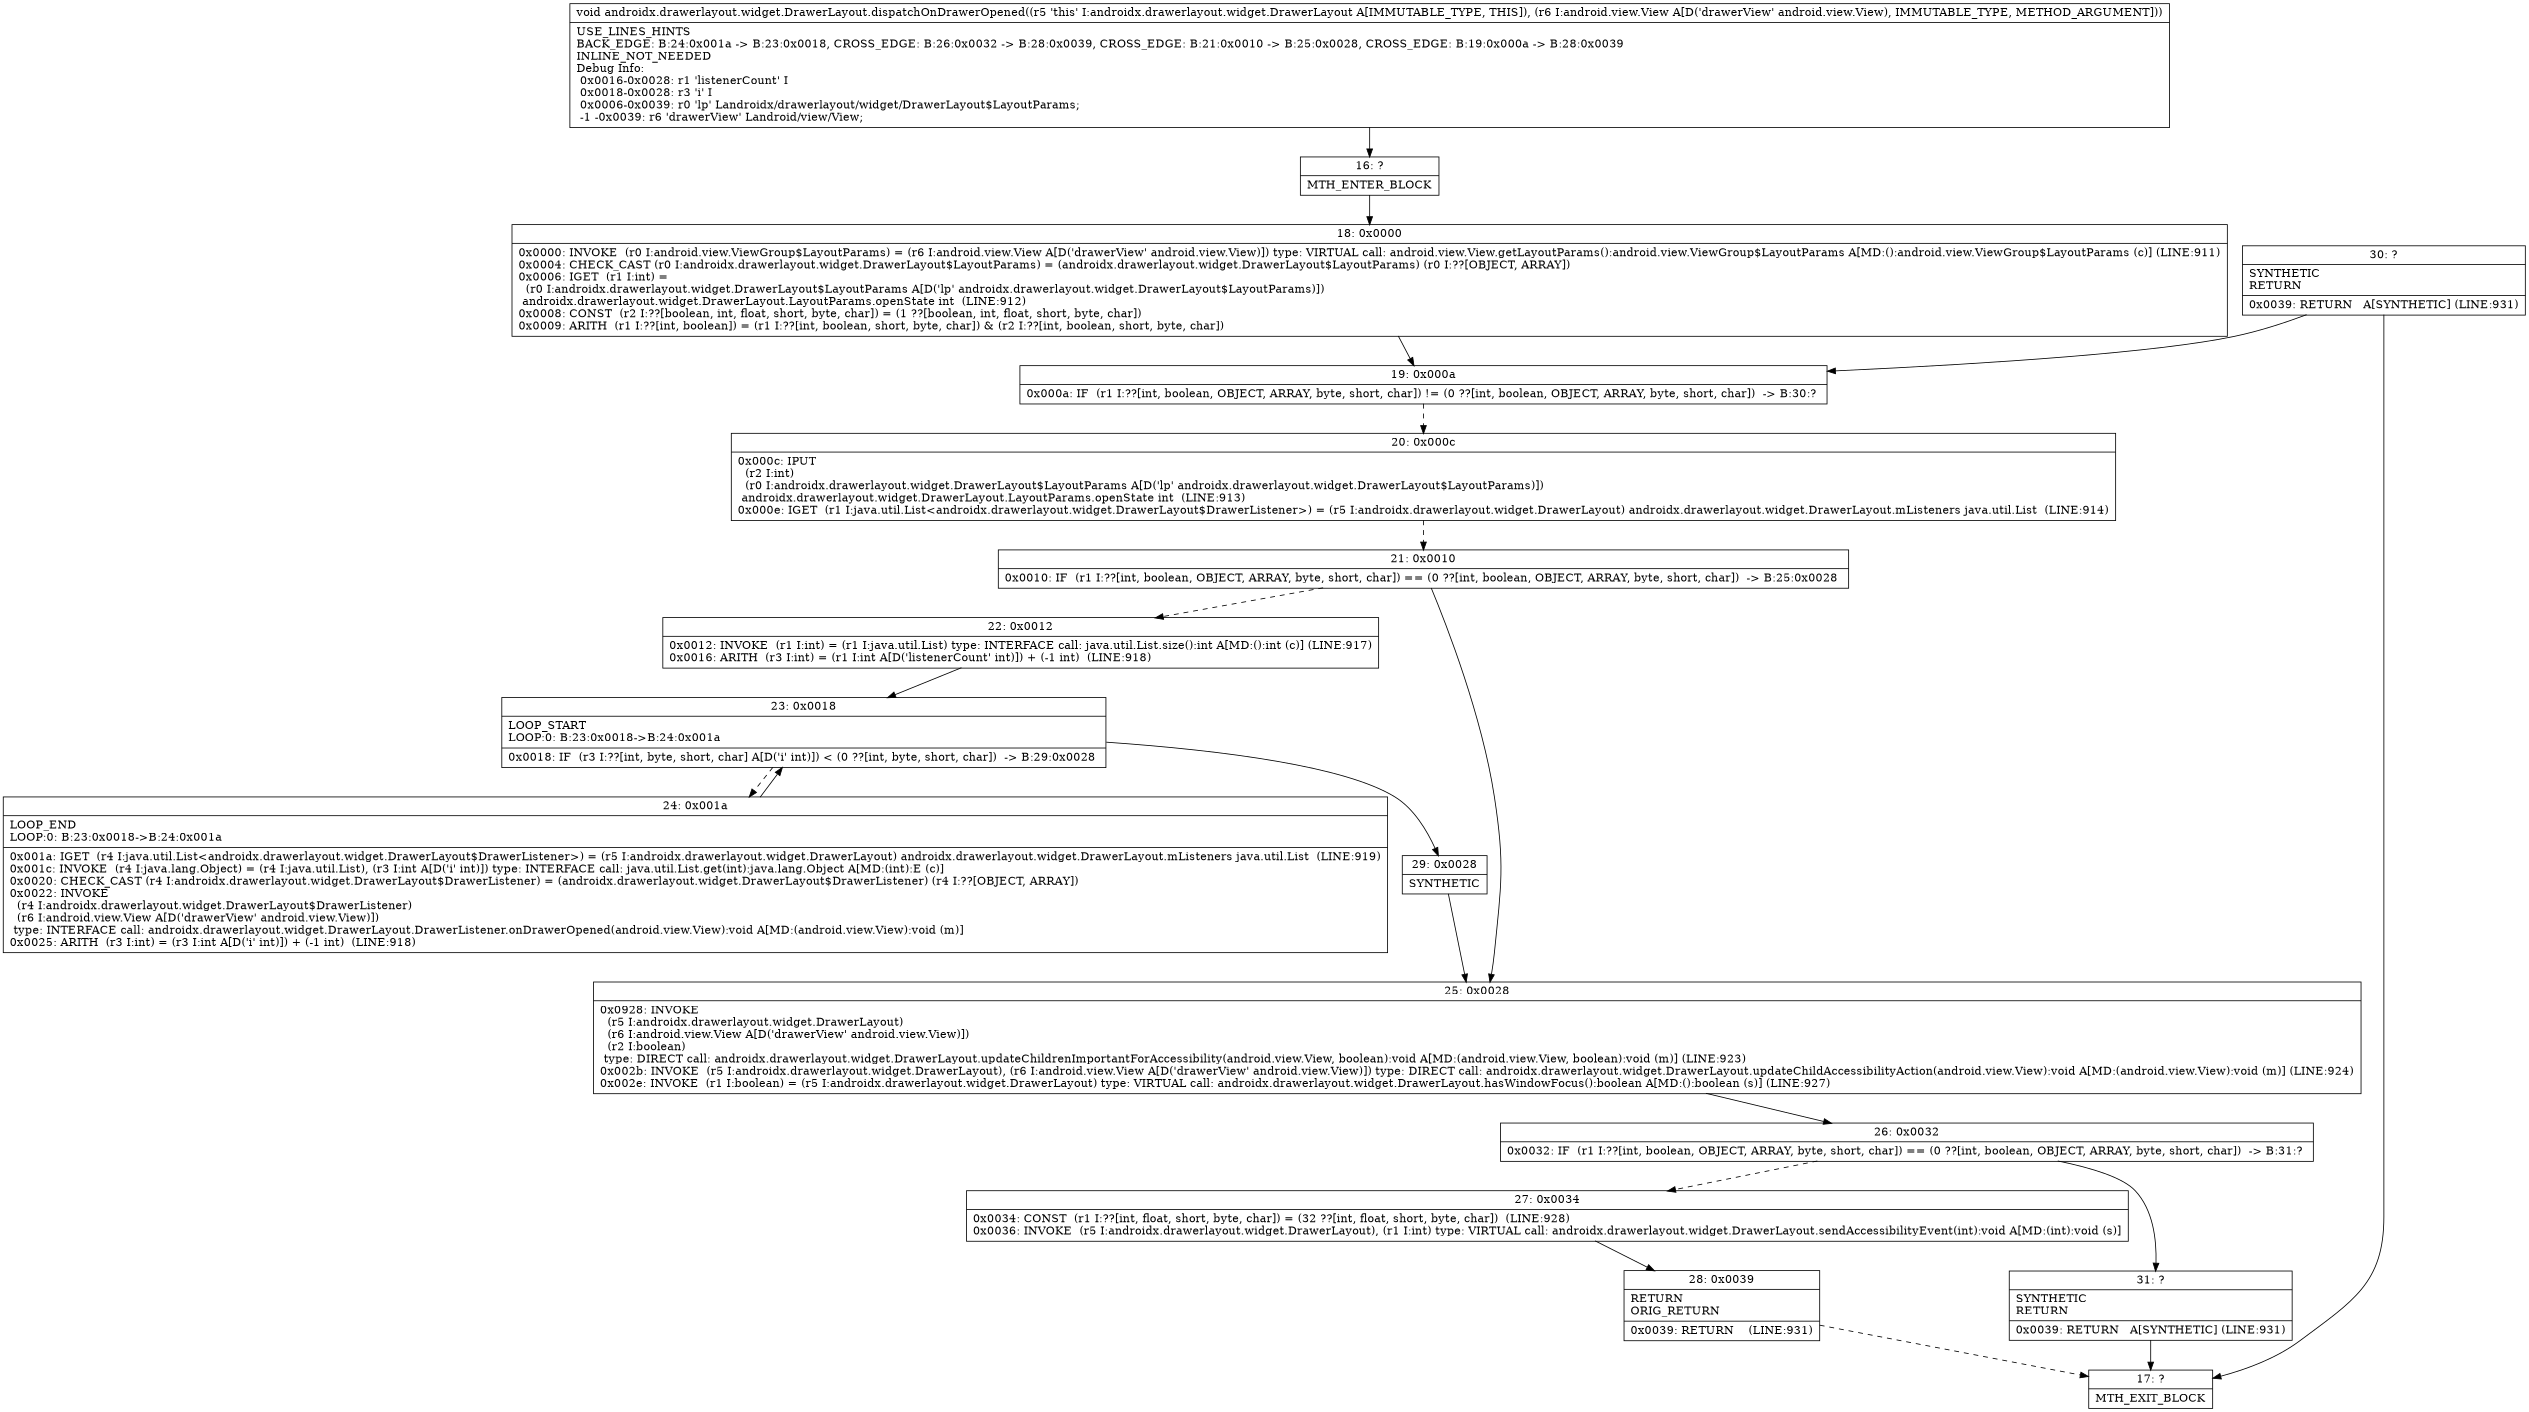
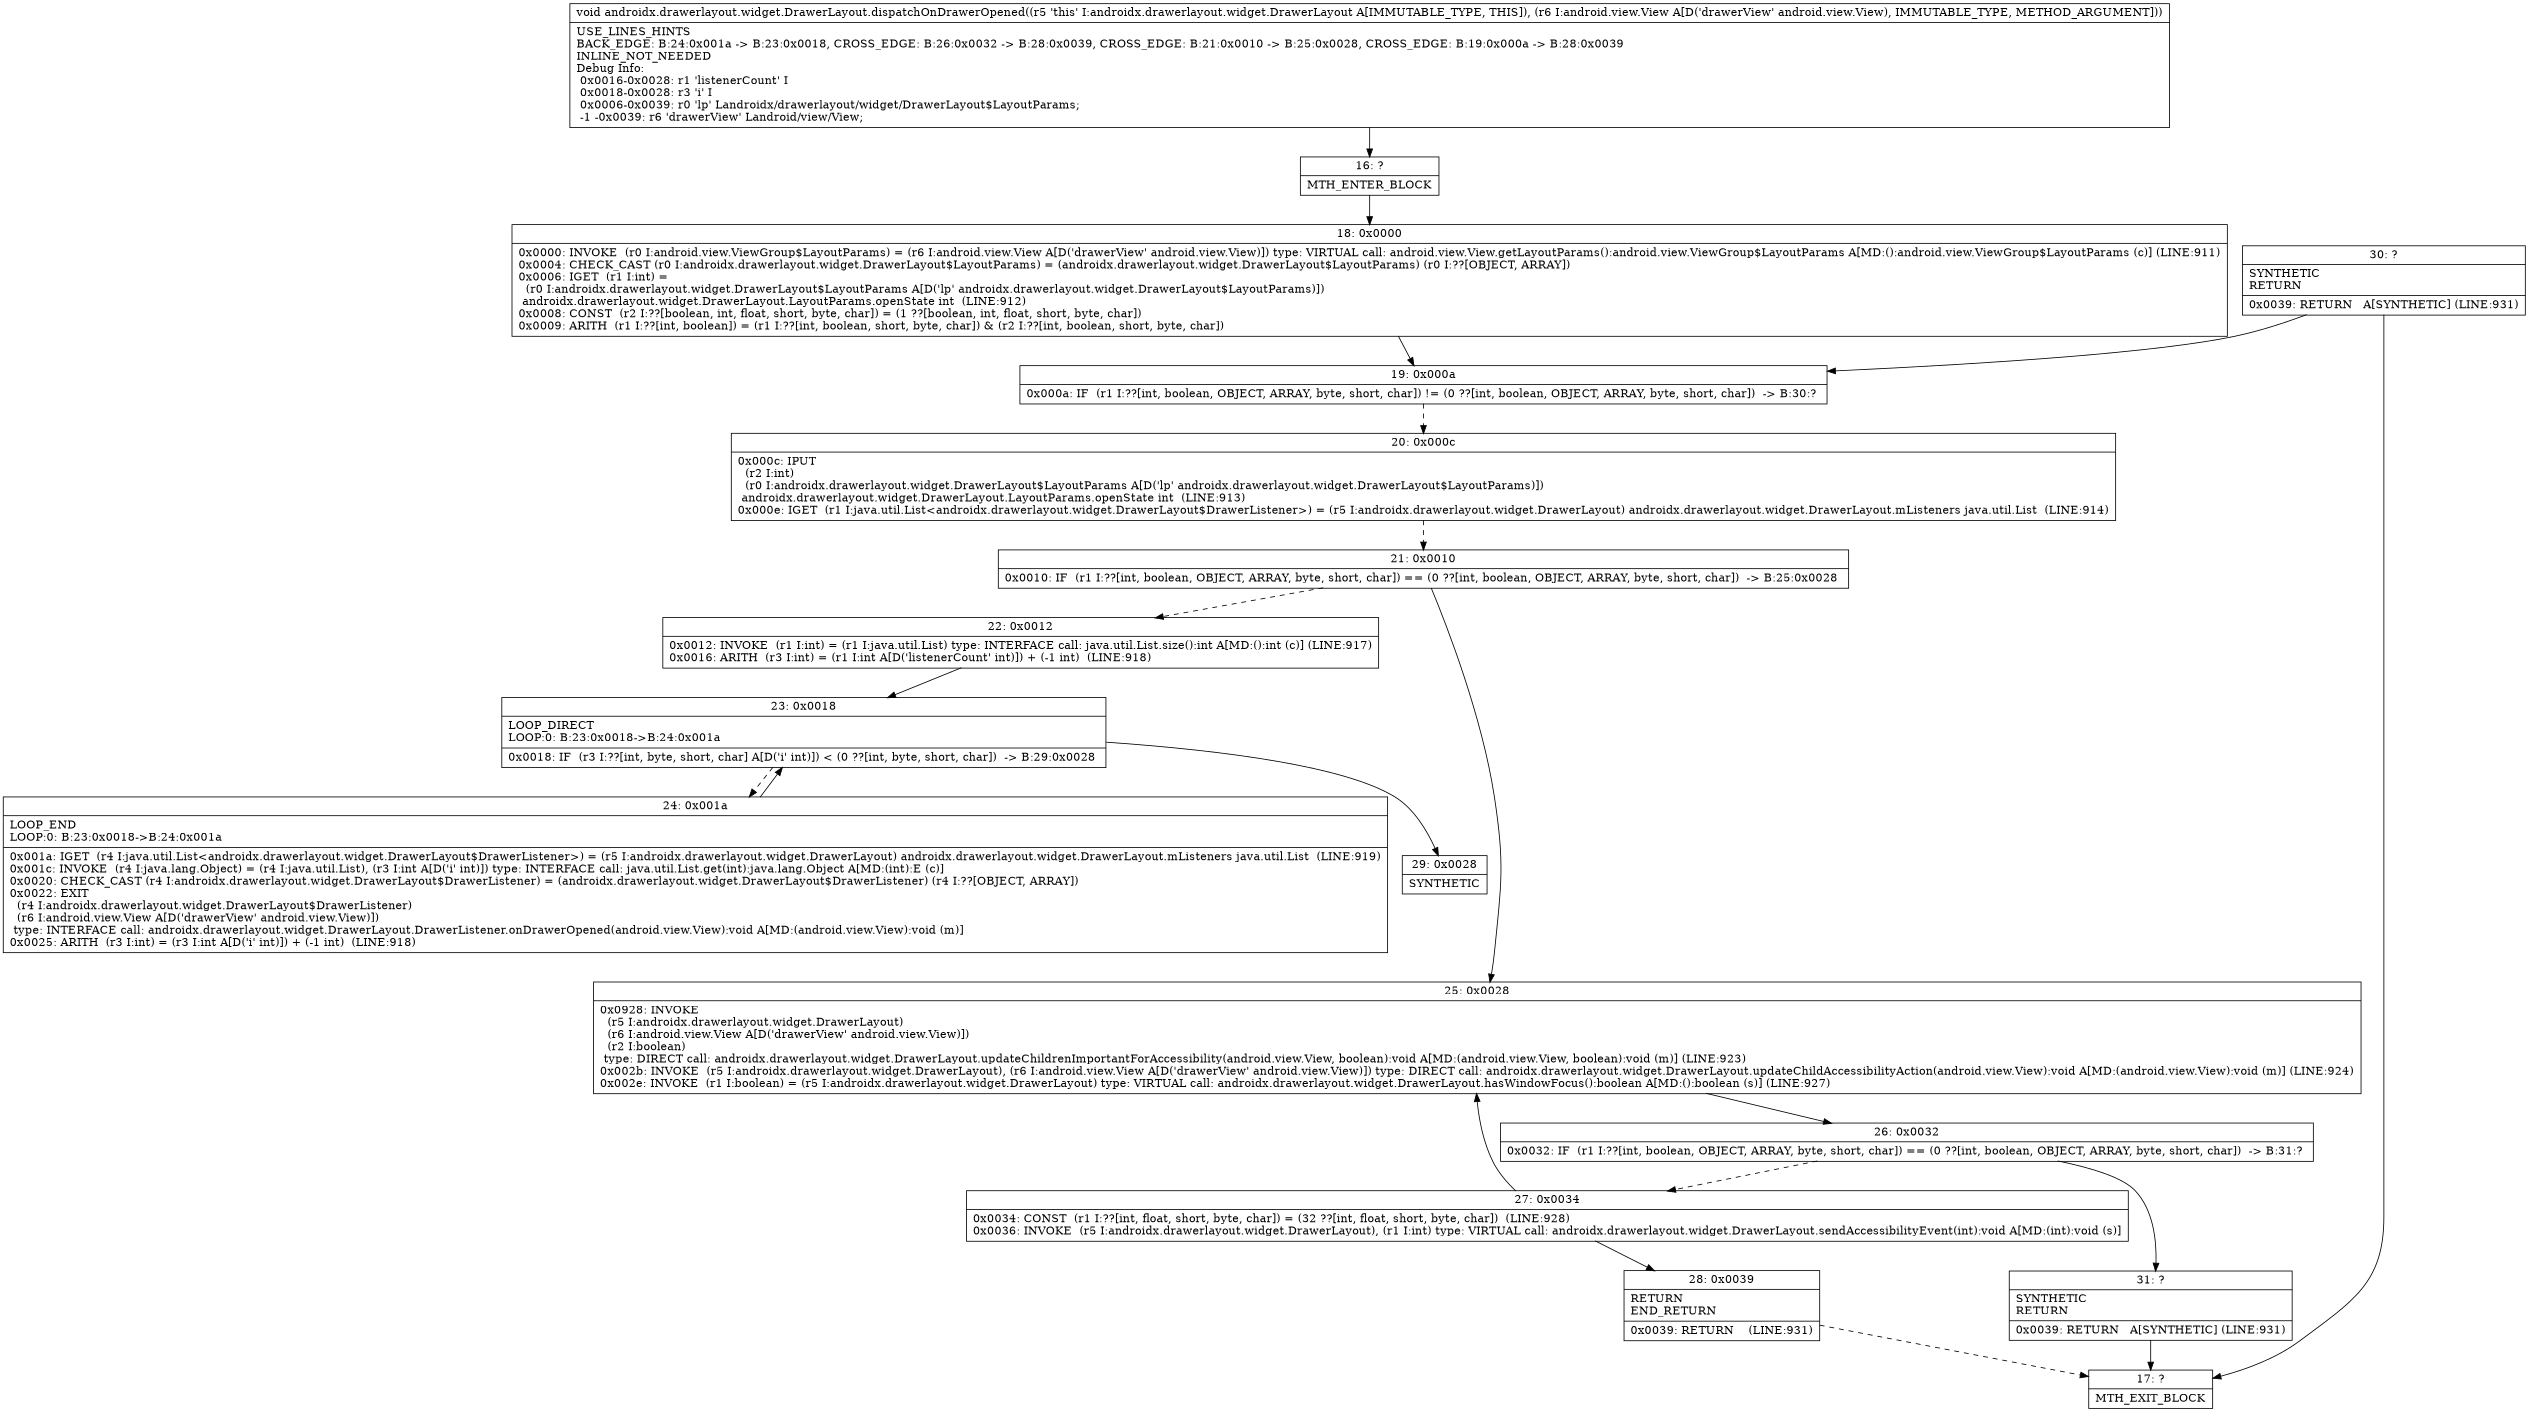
node "23: 0x0018": text "LOOP_START" -> "LOOP_DIRECT"
node "24: 0x001a": text "0x0022: INVOKE" -> "0x0022: EXIT"
edge "29: 0x0028" -> "25: 0x0028": now "27: 0x0034" -> "25: 0x0028"
node "28: 0x0039": text "ORIG_RETURN" -> "END_RETURN"
